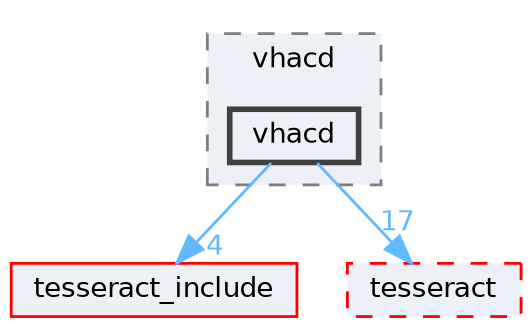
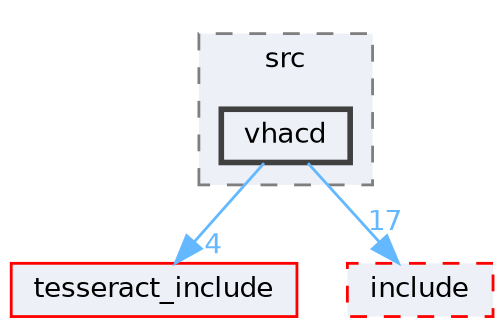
cluster "vhacd": label "vhacd" -> "src"
node "tesseract": label "tesseract" -> "include"
